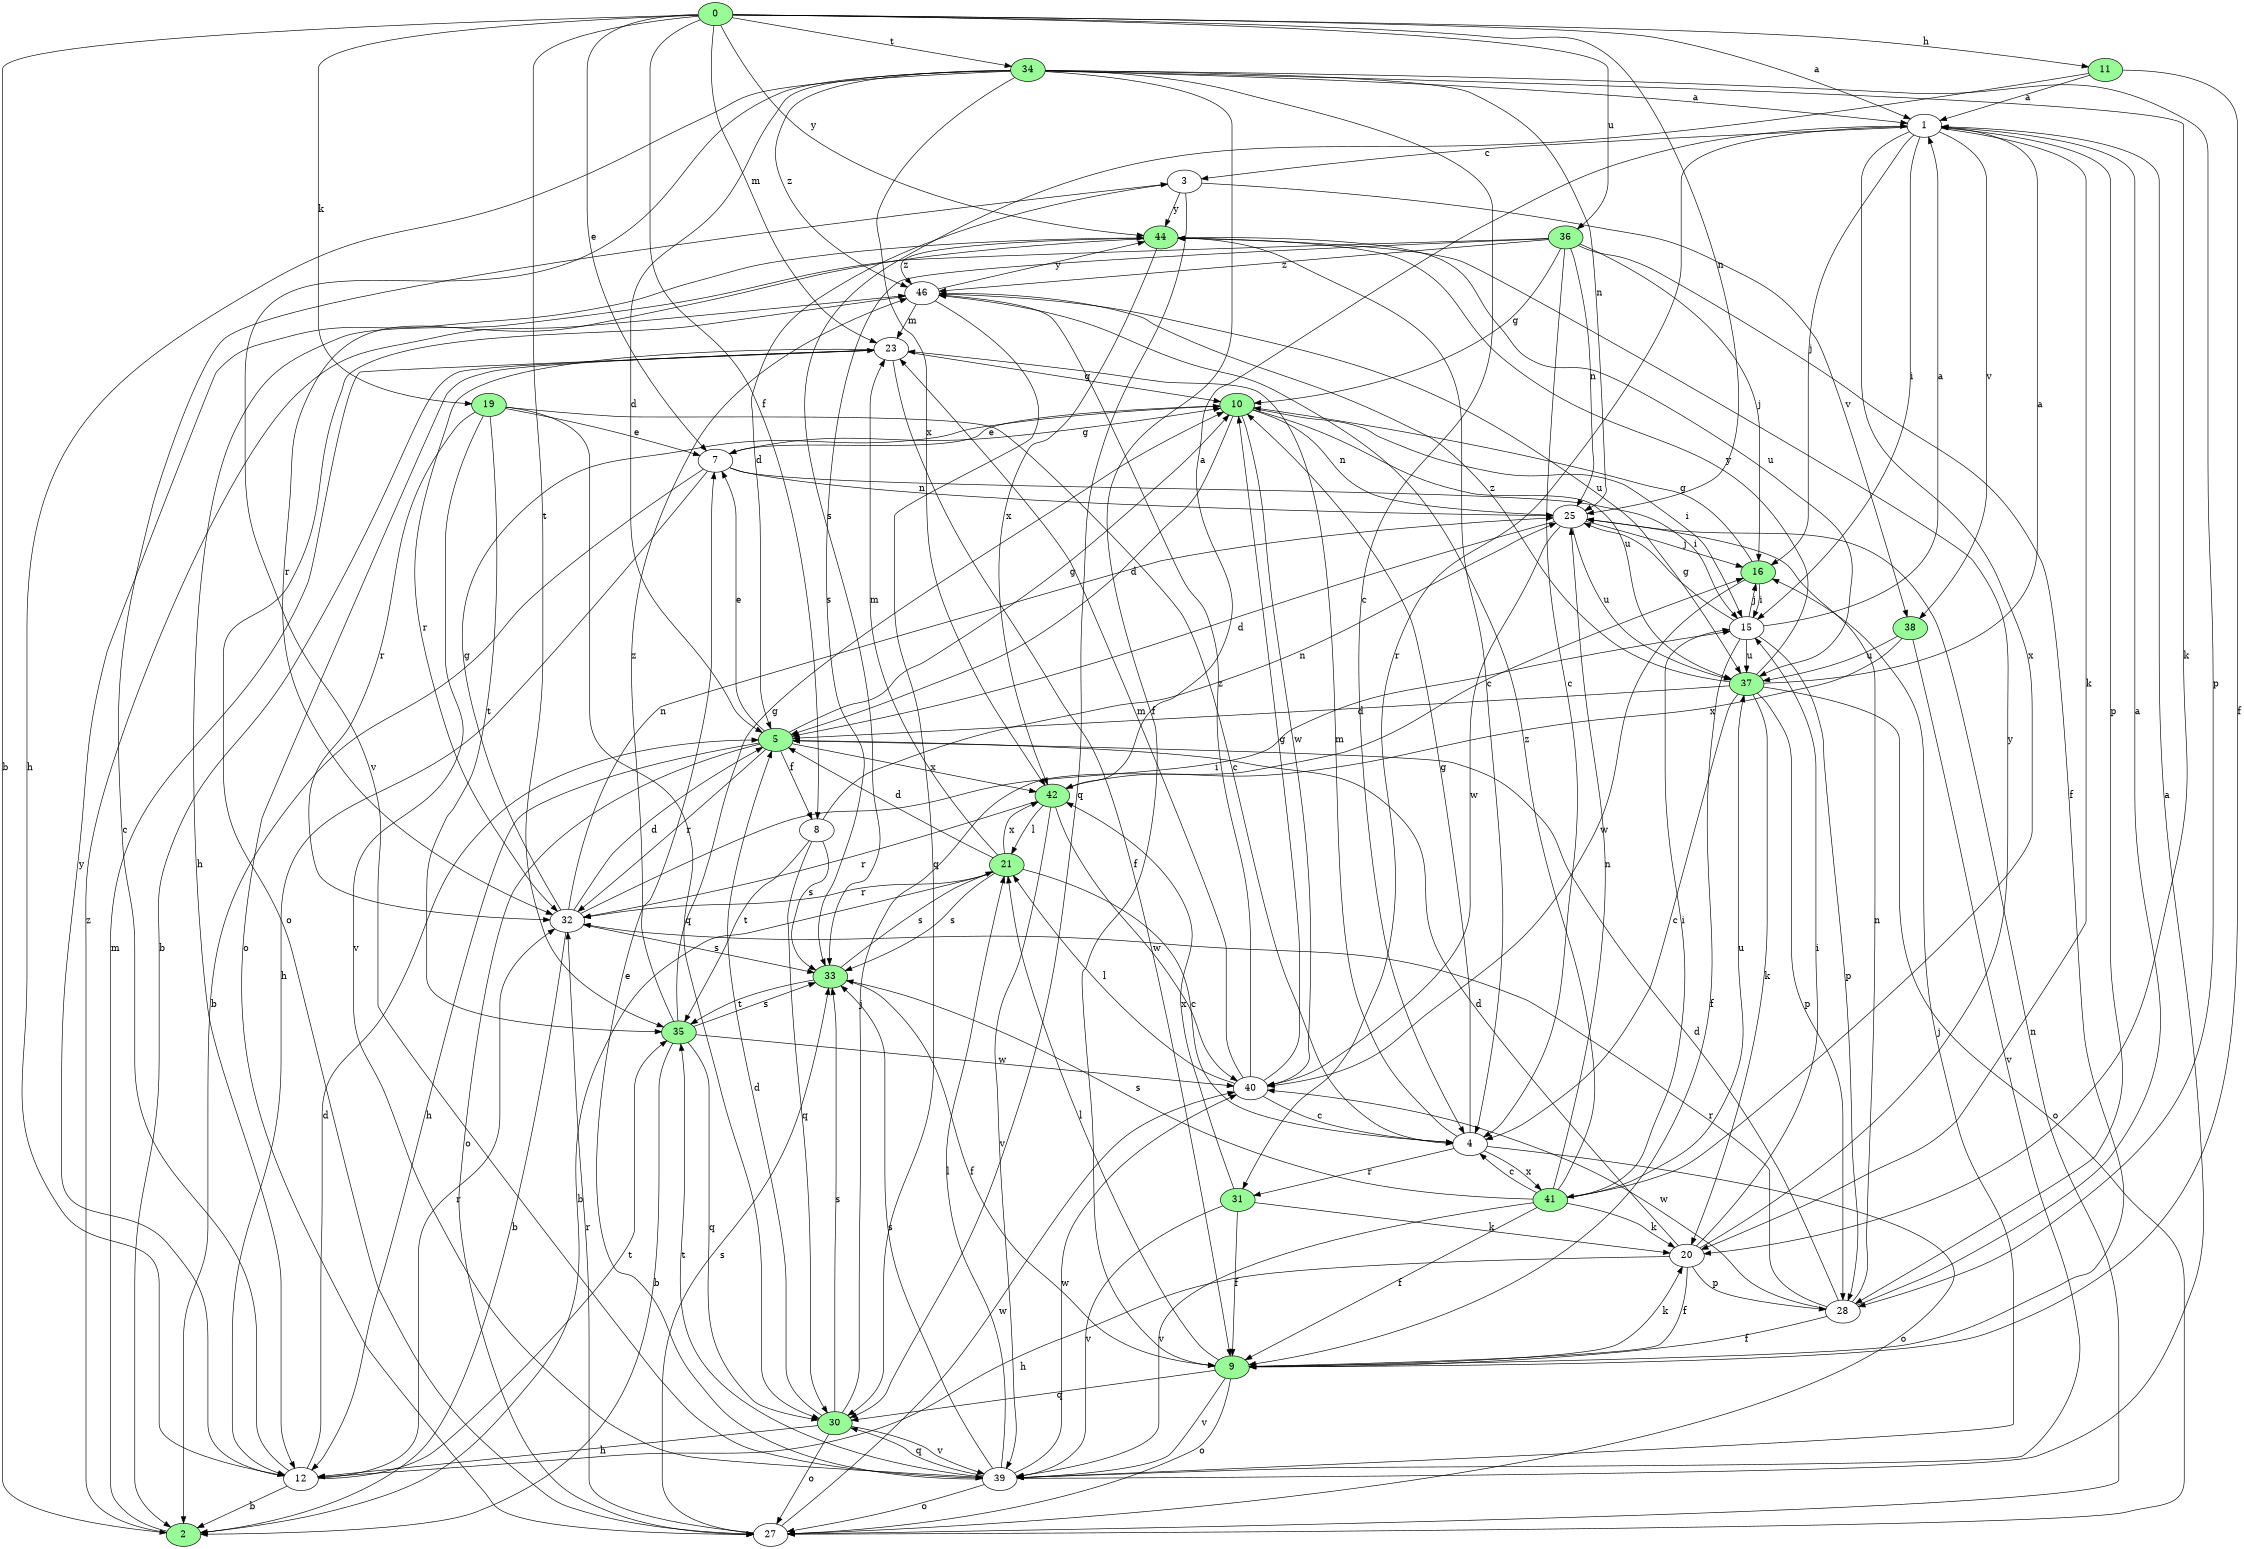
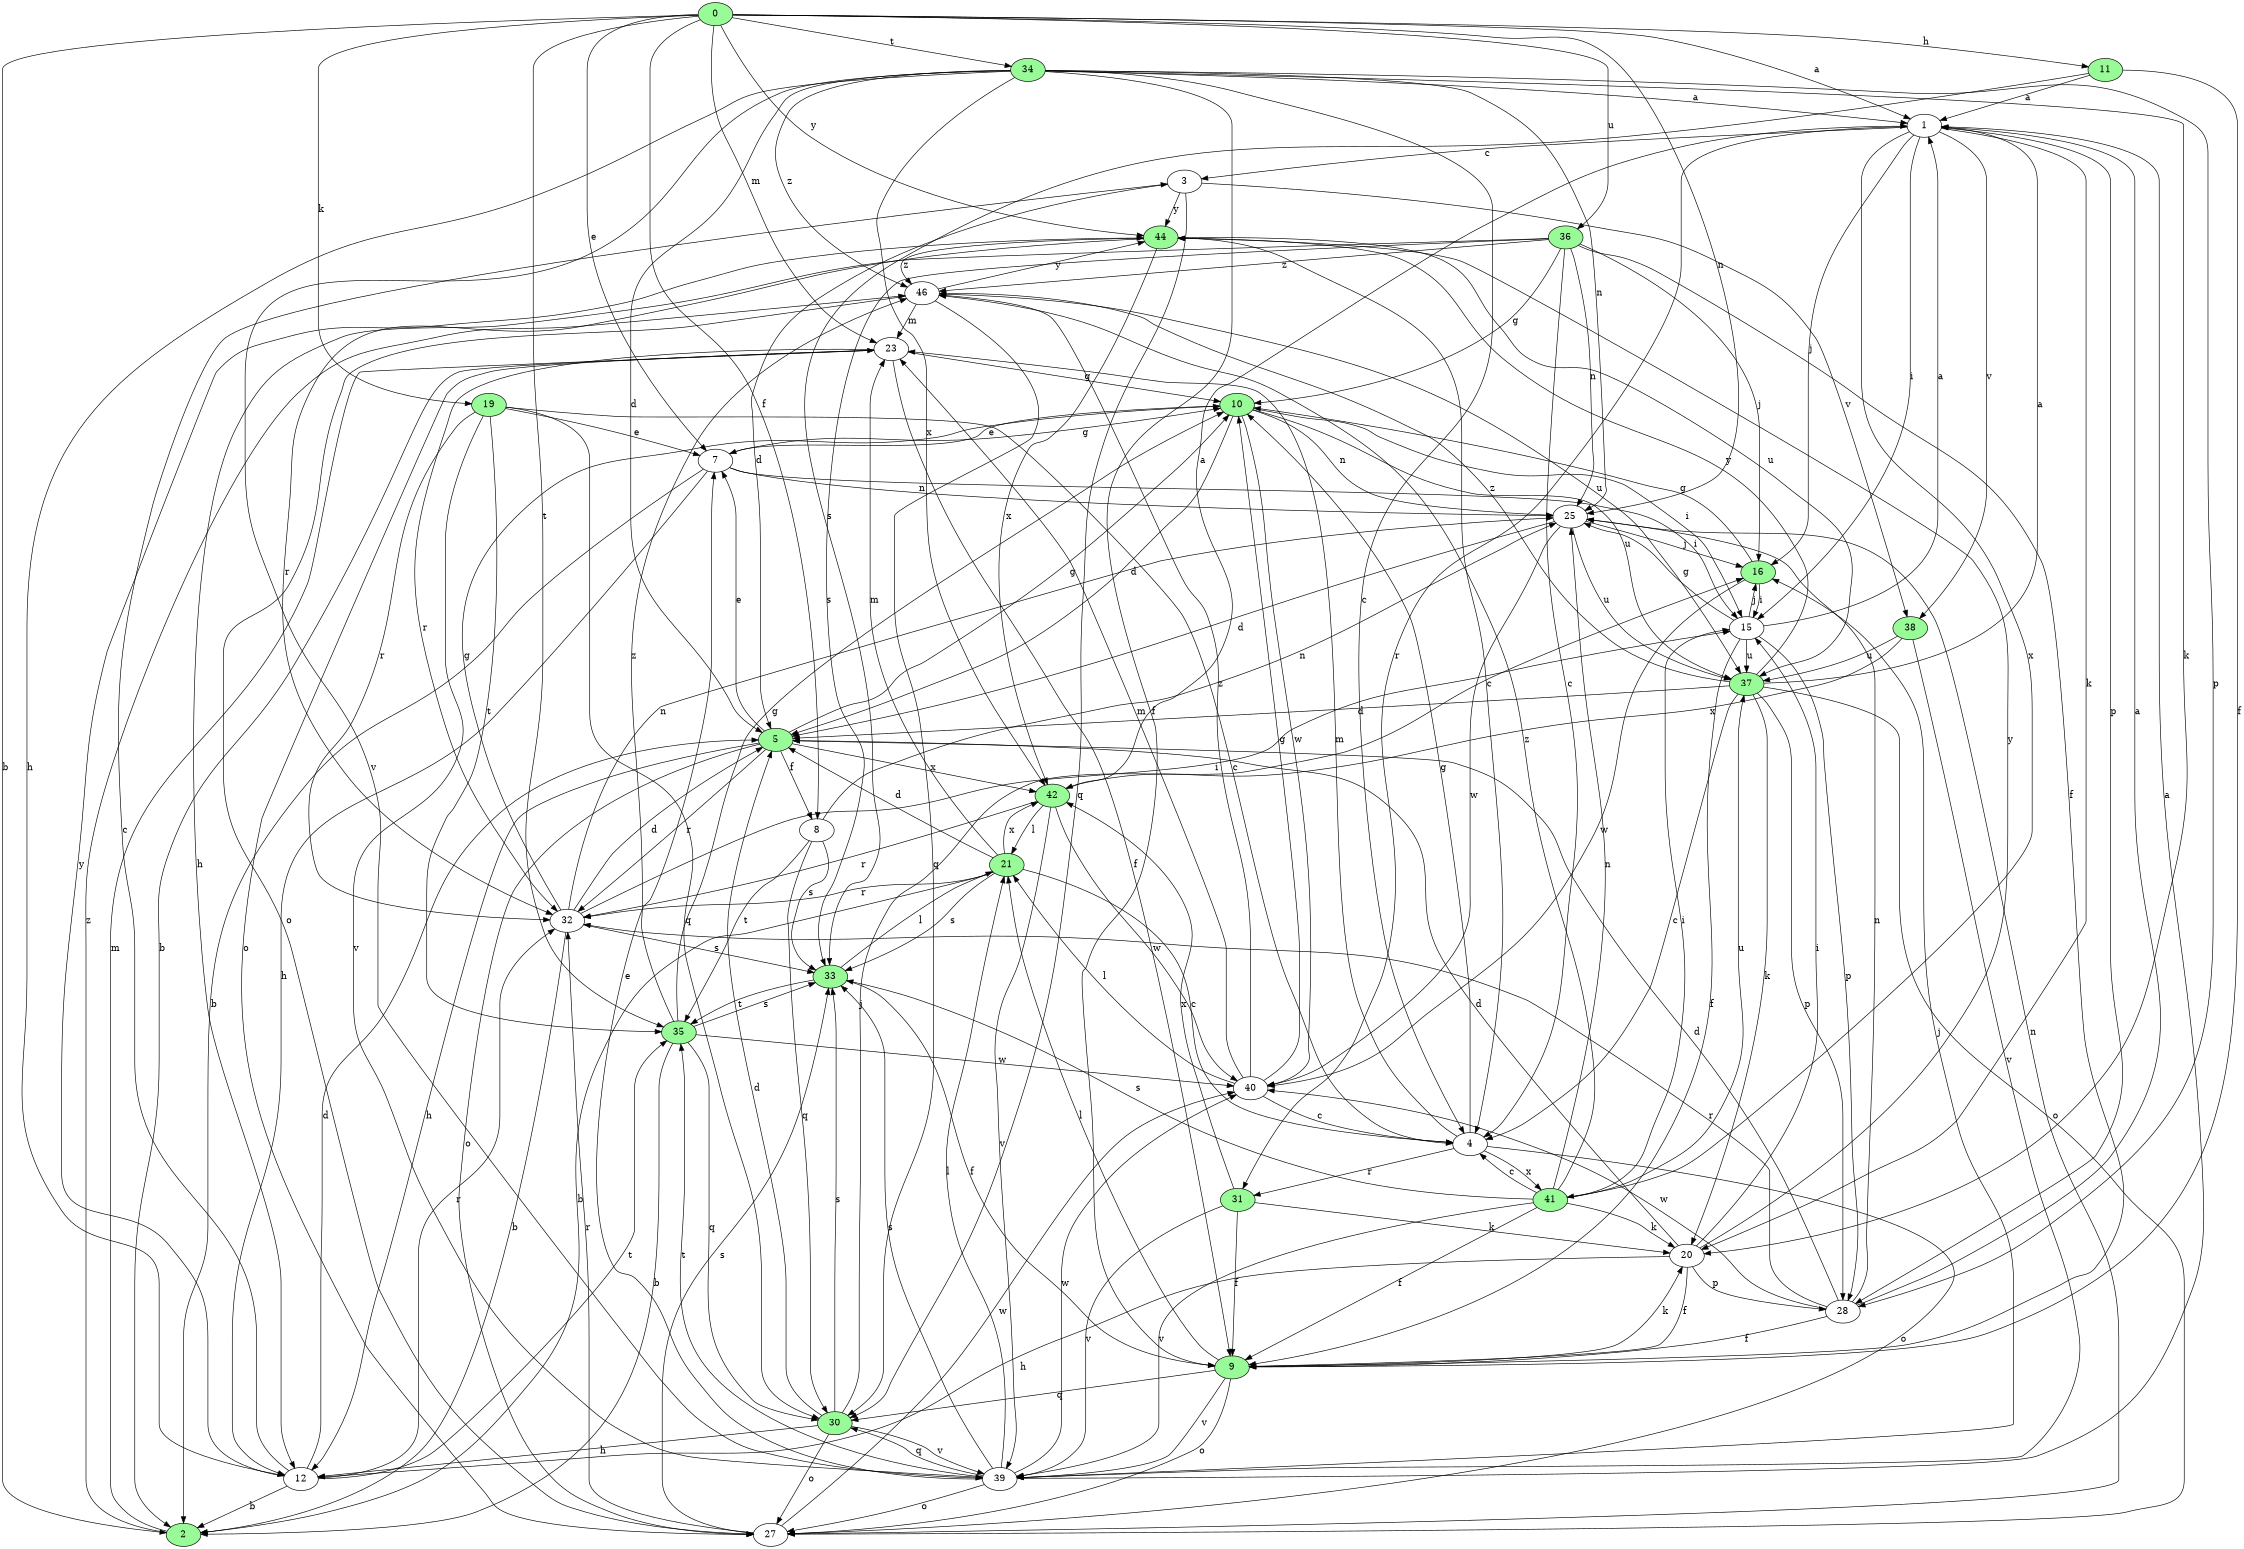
edge "33" -> "21": label "s" -> "l"
